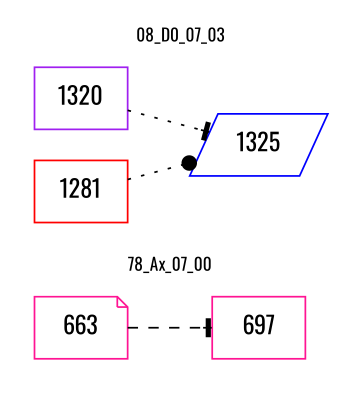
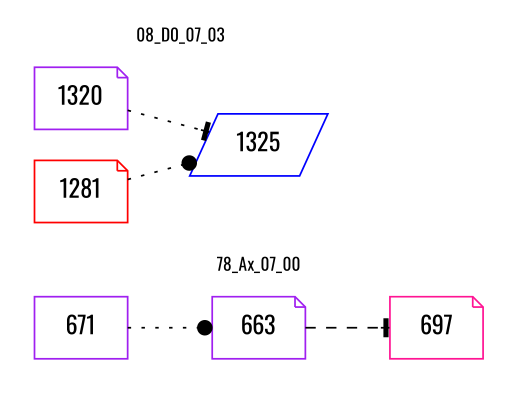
node "1320": shape box -> note
node "1281": shape box -> note
node "671": added
node "663": color deeppink -> purple
node "697": shape box -> note
